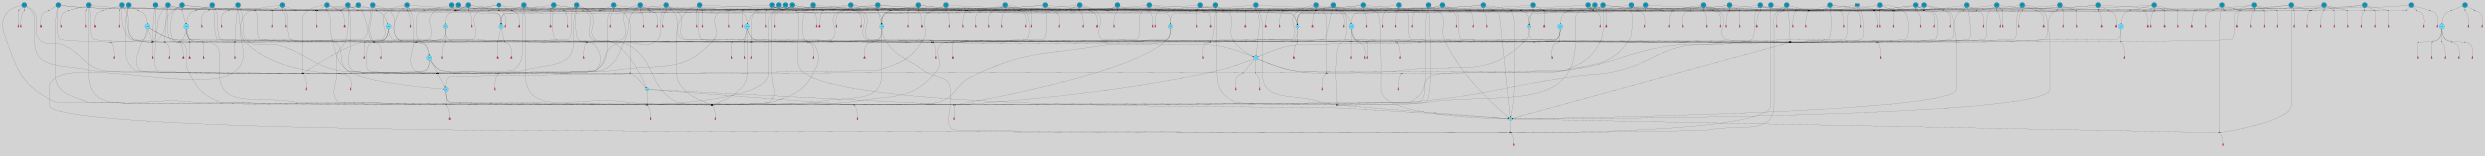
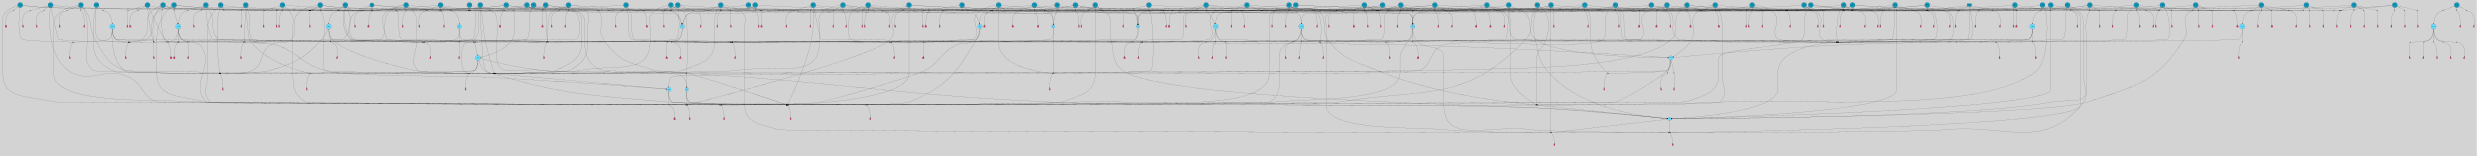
node "T159": removed
